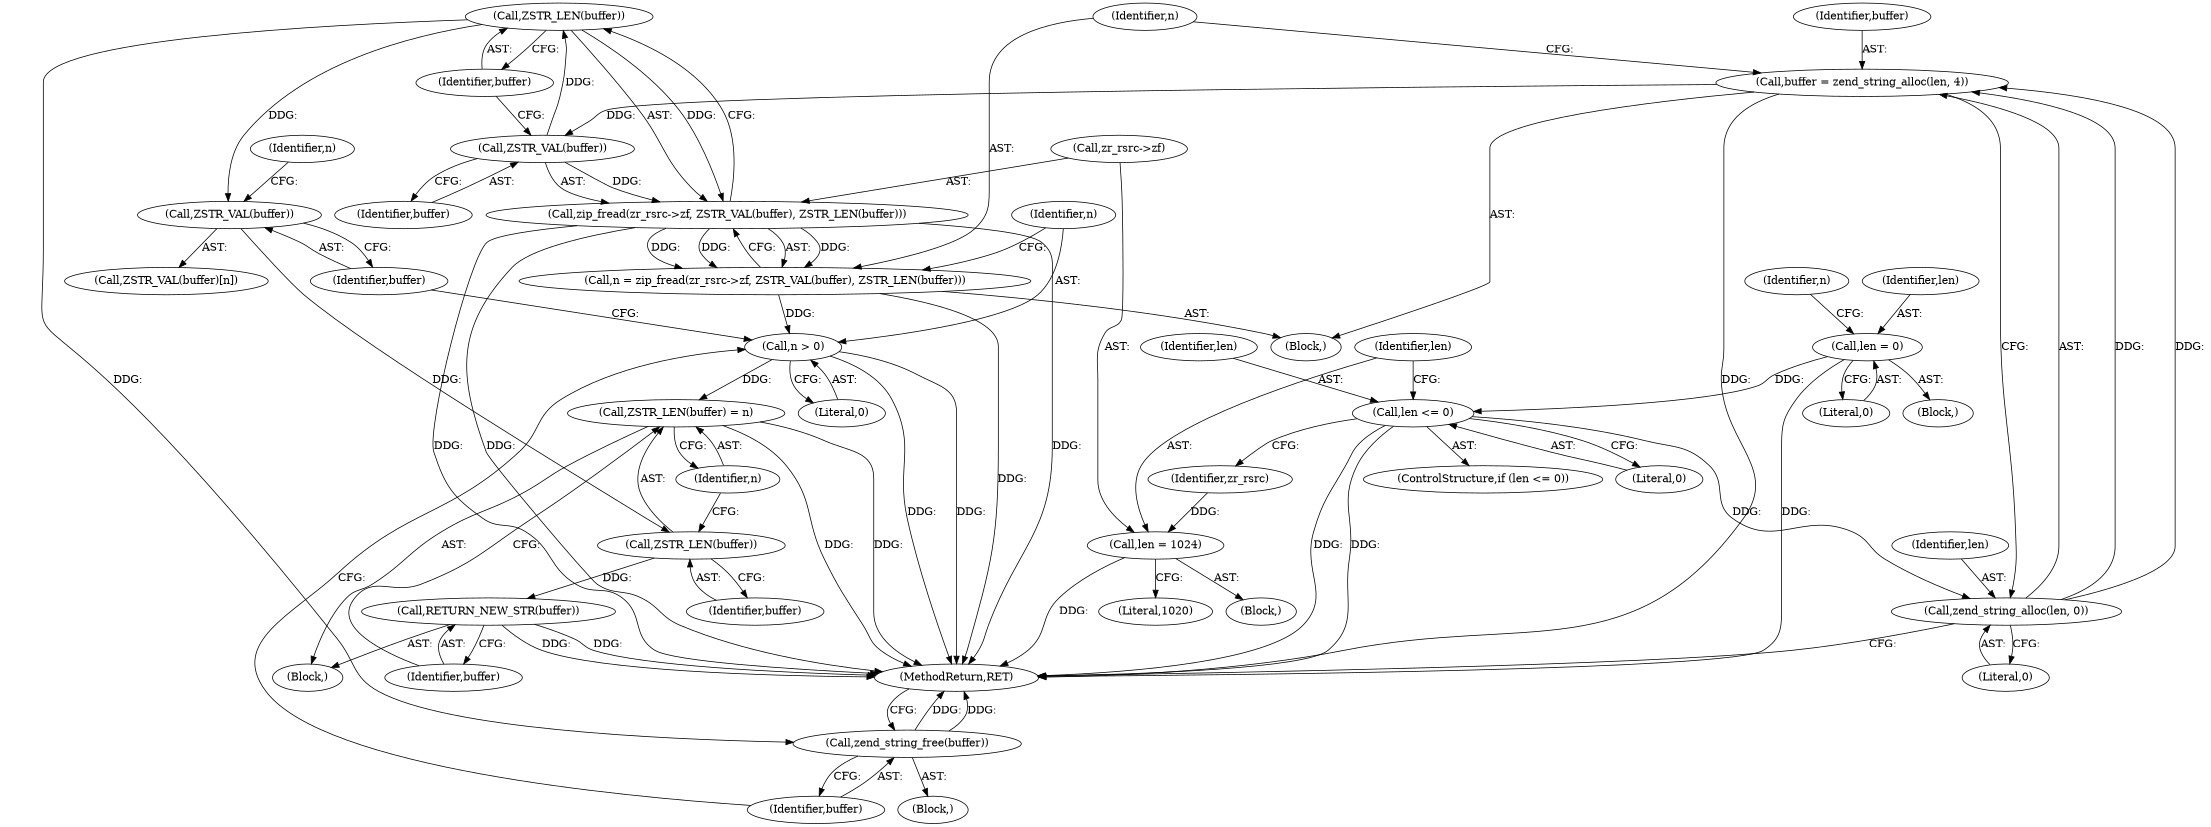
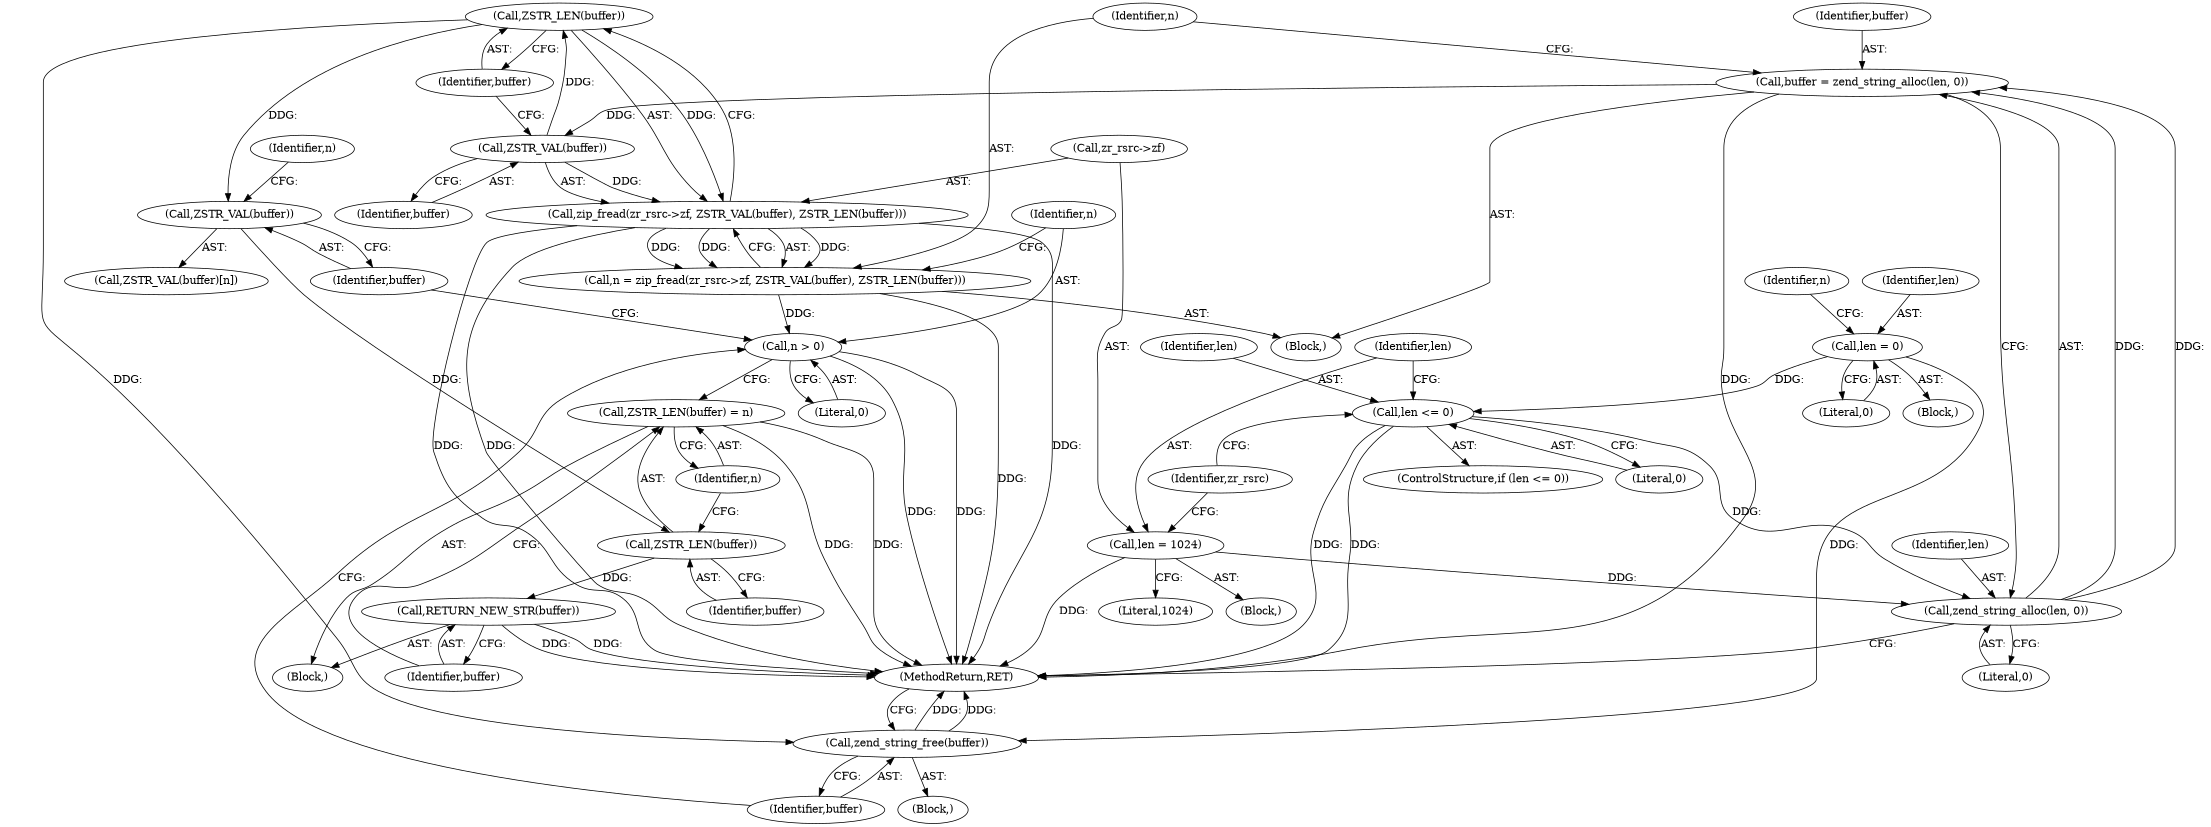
node "(Call,buffer = zend_string_alloc(len, 4))": label "(Call,buffer = zend_string_alloc(len, 4))" -> "(Call,buffer = zend_string_alloc(len, 0))"
edge "(Call,n > 0)" -> "(Call,ZSTR_LEN(buffer) = n)": label "DDG: " -> "CFG: "
edge "(Call,len <= 0)" -> "(Identifier,zr_rsrc)": reversed
edge "(Identifier,zr_rsrc)" -> "(Call,len = 1024)": label "DDG: " -> "CFG: "
edge "(Call,len = 1024)" -> "(Call,zend_string_alloc(len, 0))": added, label "DDG:"
node "(Literal,1020)": label "(Literal,1020)" -> "(Literal,1024)"
edge "(Call,len = 0)" -> "(MethodReturn,RET)": now "(Call,len = 0)" -> "(Call,zend_string_free(buffer))"
